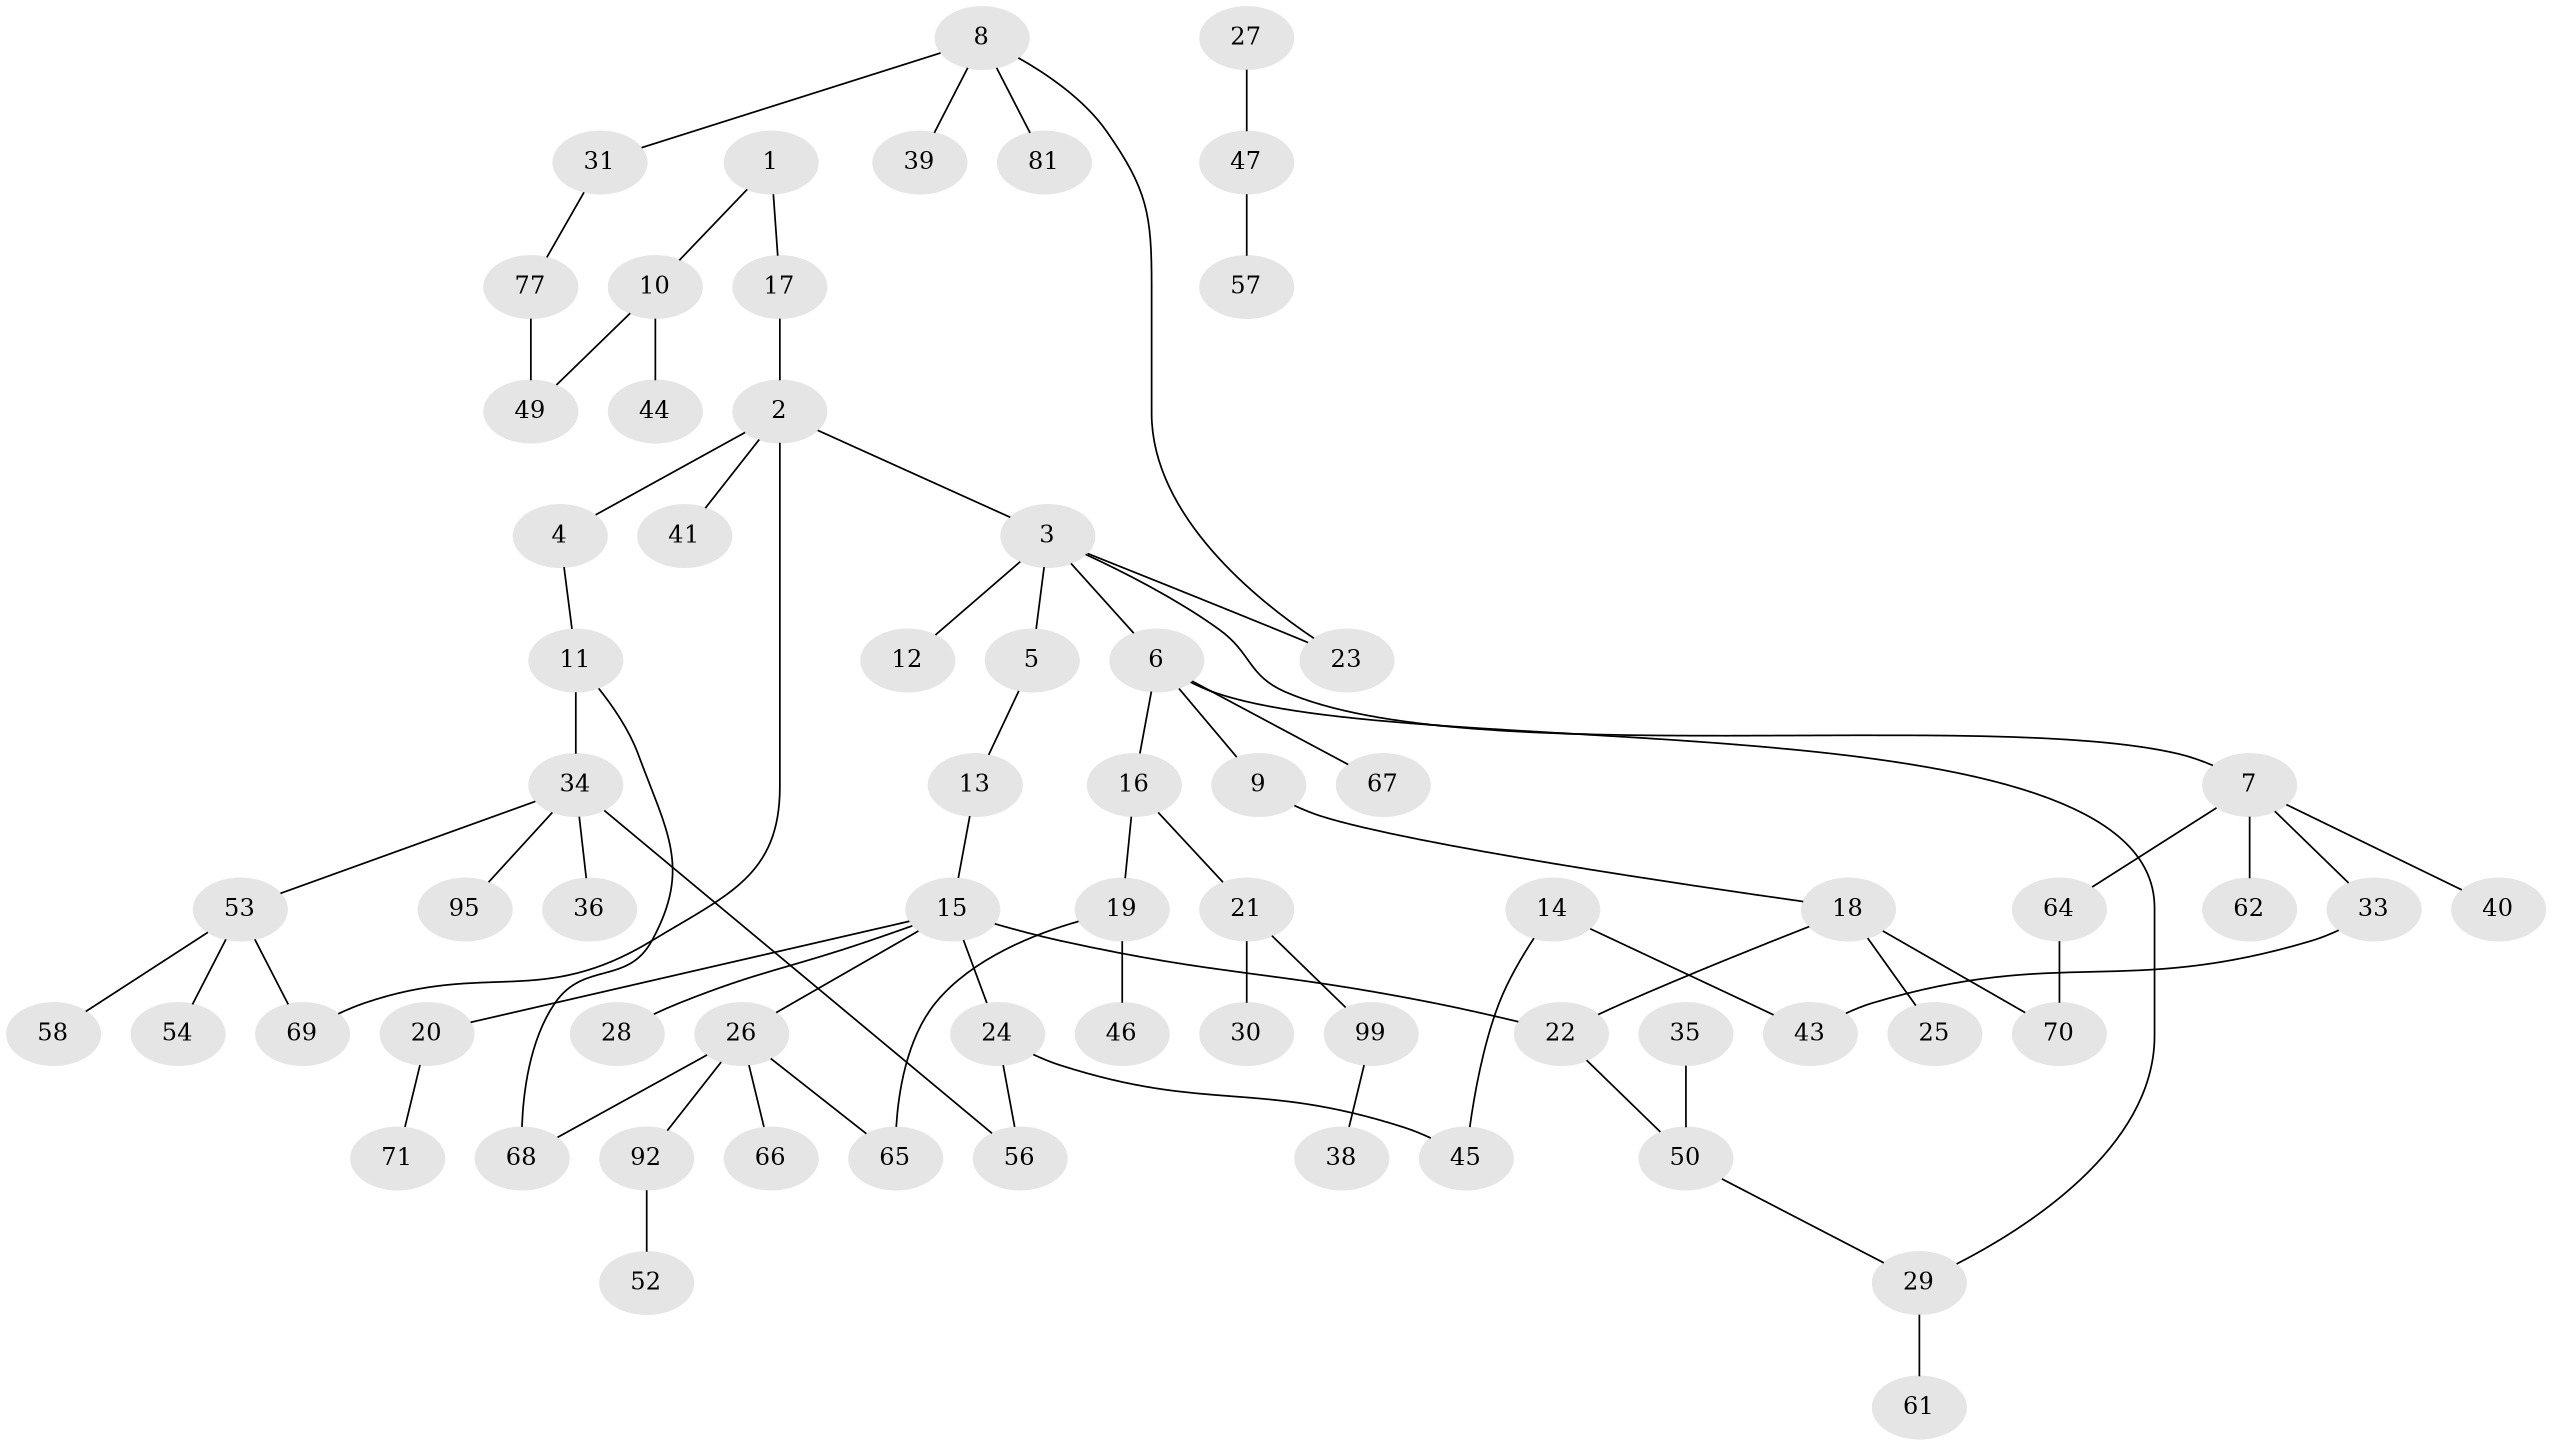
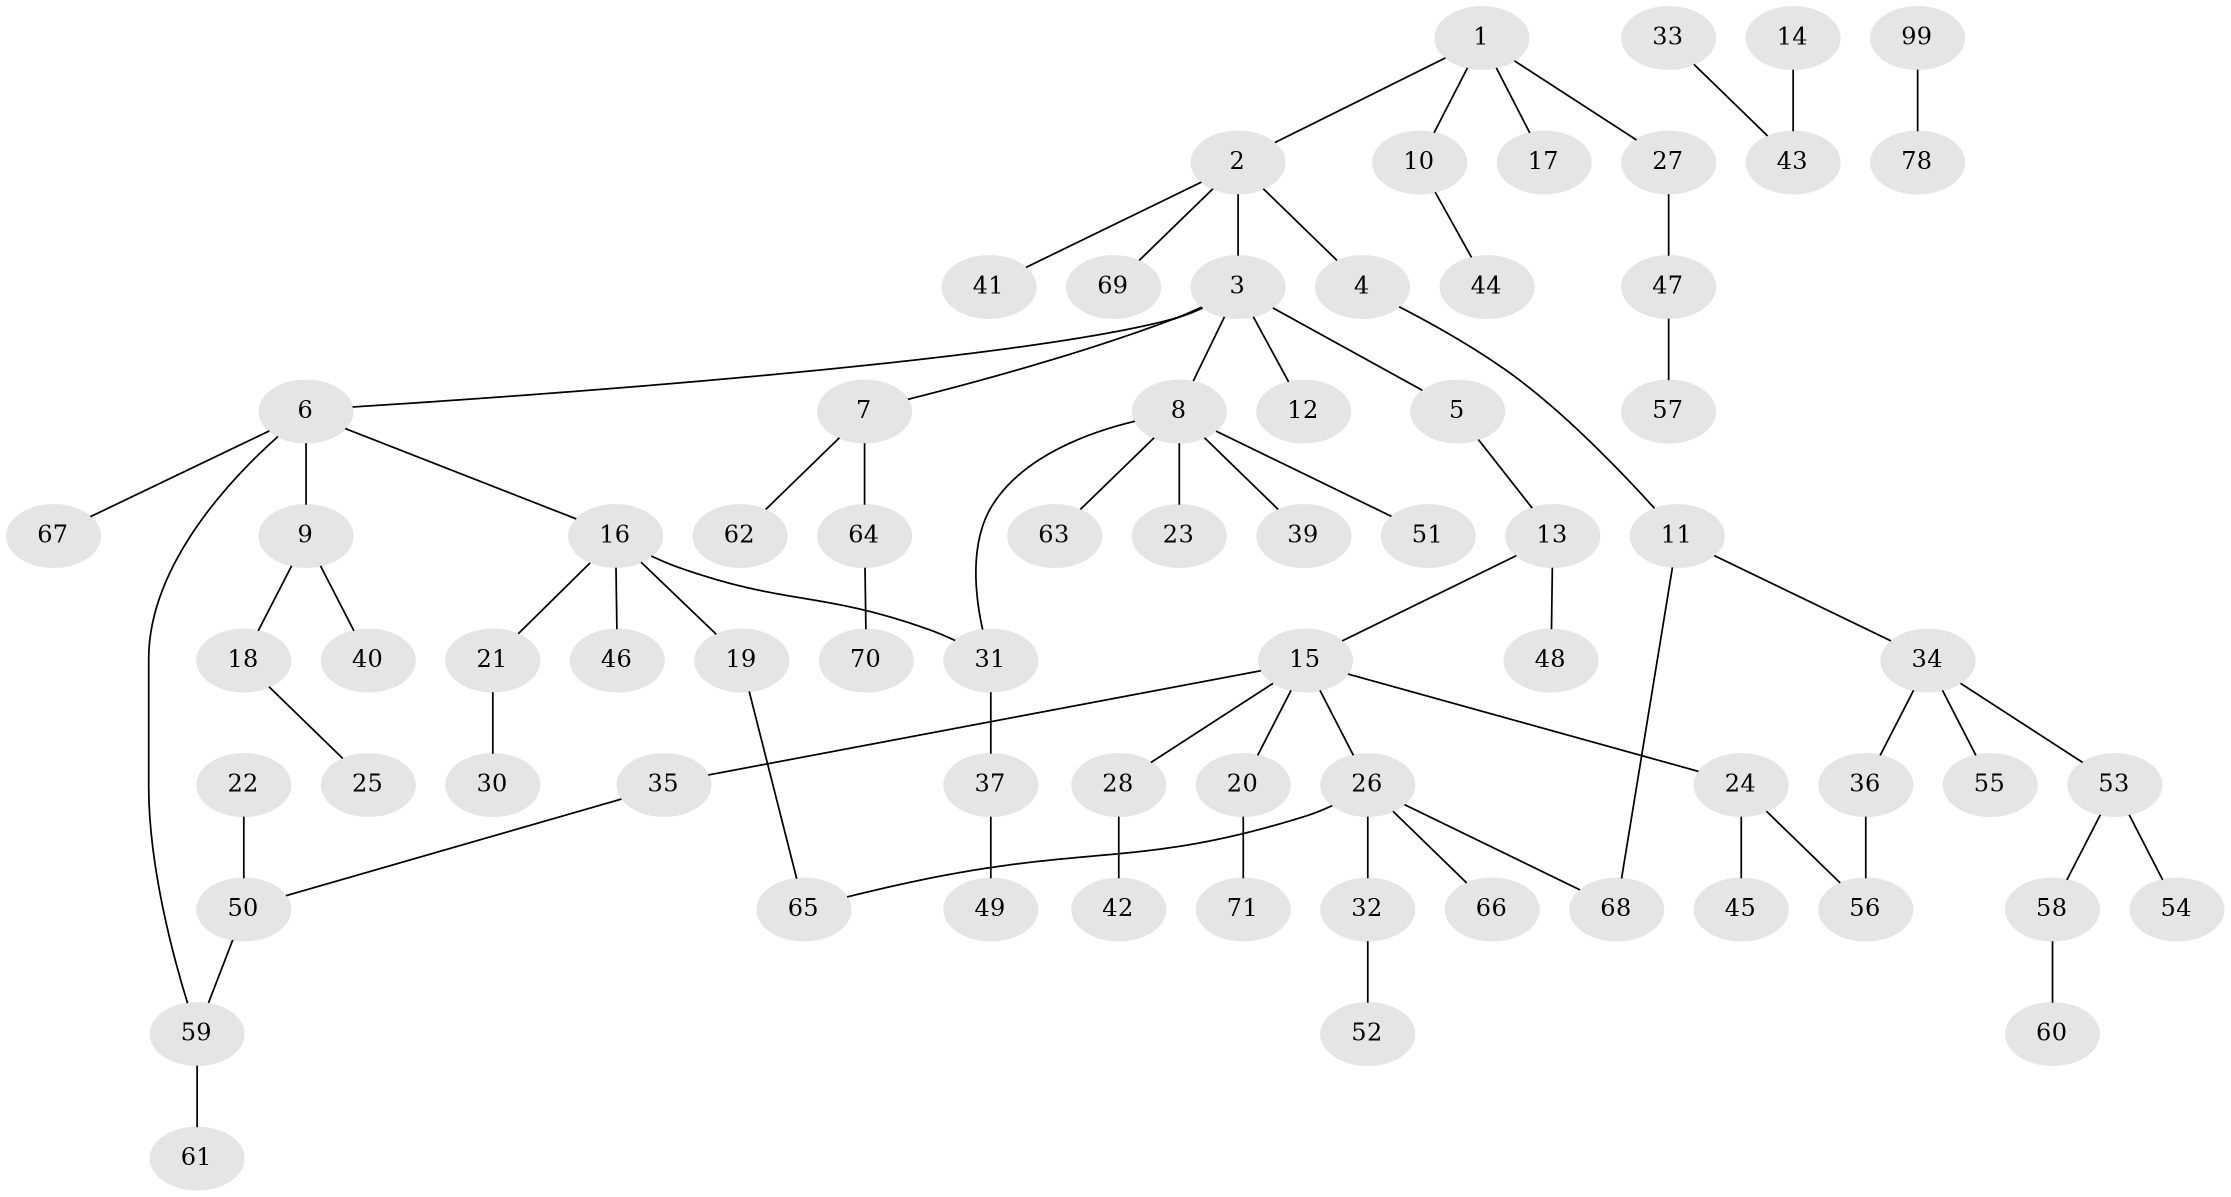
edge "1" -- "27": added
node "81": label "81" -> "51"
node "77": label "77" -> "37"
edge "10" -- "49": removed
edge "17" -- "2": now "1" -- "2"
node "63": added
edge "16" -- "31": added
edge "3" -- "23": now "3" -- "8"
node "48": added
edge "7" -- "33": removed
edge "7" -- "40": now "9" -- "40"
node "95": label "95" -> "55"
node "42": added
edge "18" -- "22": removed
edge "21" -- "99": removed
edge "53" -- "69": removed
edge "19" -- "46": now "16" -- "46"
edge "18" -- "70": removed
edge "15" -- "22": now "15" -- "35"
edge "34" -- "56": now "36" -- "56"
edge "14" -- "45": removed
node "60": added
node "92": label "92" -> "32"
node "38": label "38" -> "78"
node "29": label "29" -> "59"
